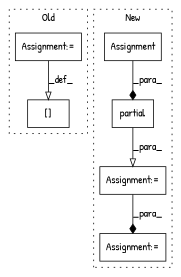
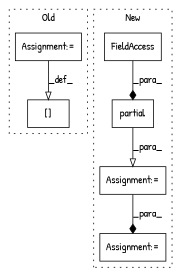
node "Assignment": label "Assignment" -> "FieldAccess"
